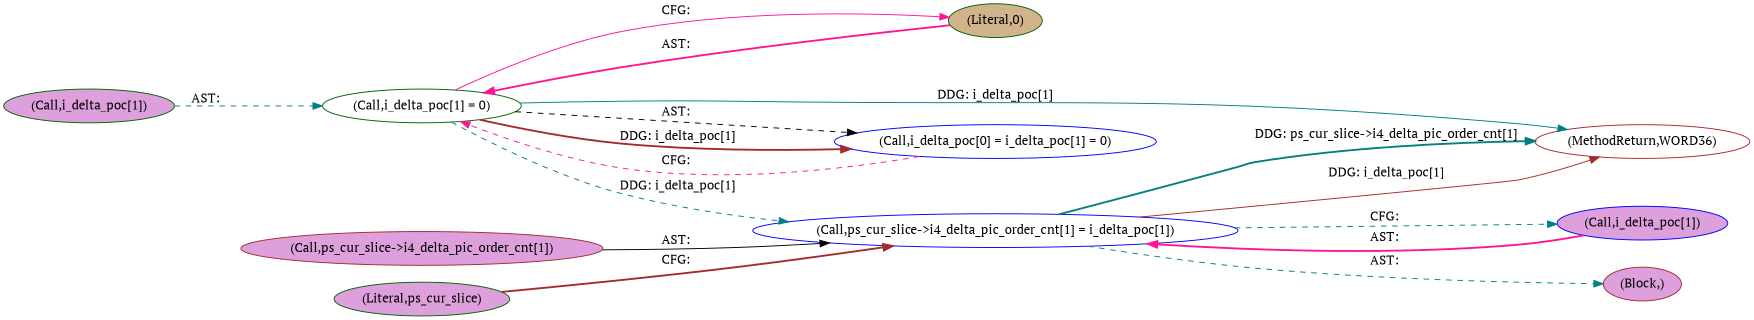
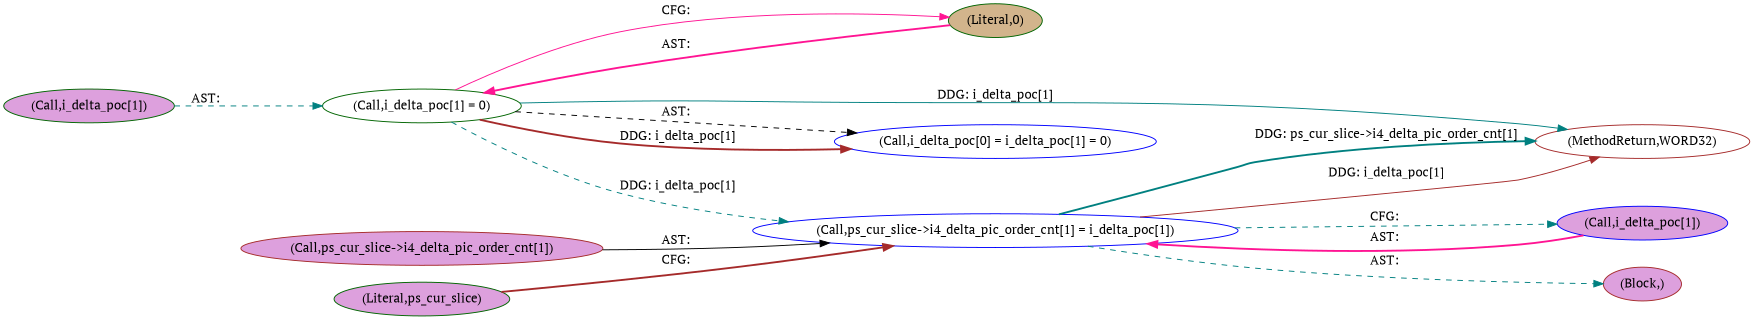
node "(MethodReturn,WORD36)": label "(MethodReturn,WORD36)" -> "(MethodReturn,WORD32)"
edge "(Call,i_delta_poc[0] = i_delta_poc[1] = 0)" -> "(Call,i_delta_poc[1] = 0)": removed, label "CFG:"
